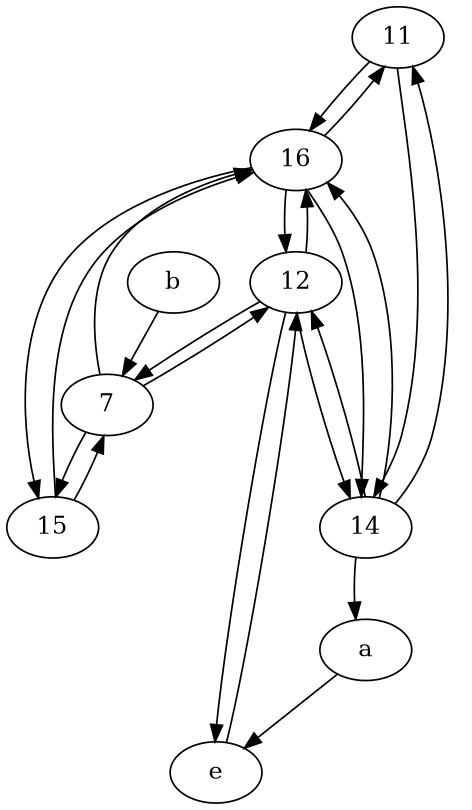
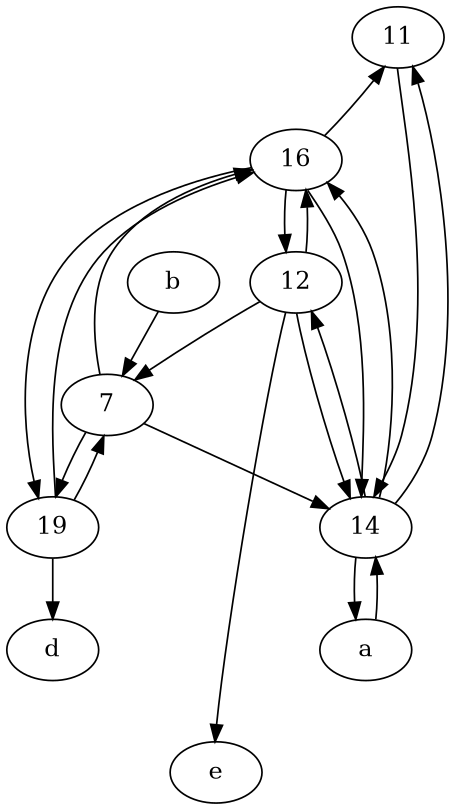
edge "11" -> "16": removed
edge "7" -> "12": now "7" -> "14"
node "15": label "15" -> "19"
edge "e" -> "12": removed
node "d": added
edge "a" -> "e": now "a" -> "14"
